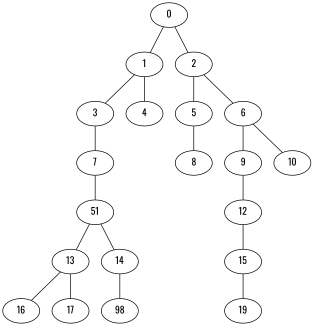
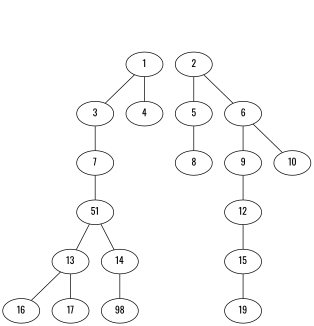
node "0": removed
